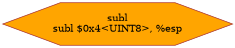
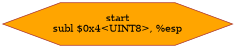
node "subl subl $0x4<UINT8>, %esp": label "subl subl $0x4<UINT8>, %esp" -> "start subl $0x4<UINT8>, %esp"
